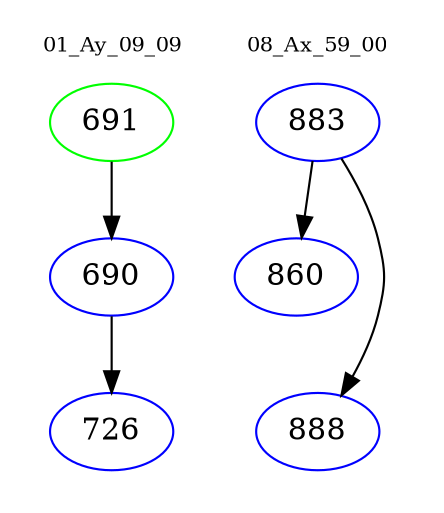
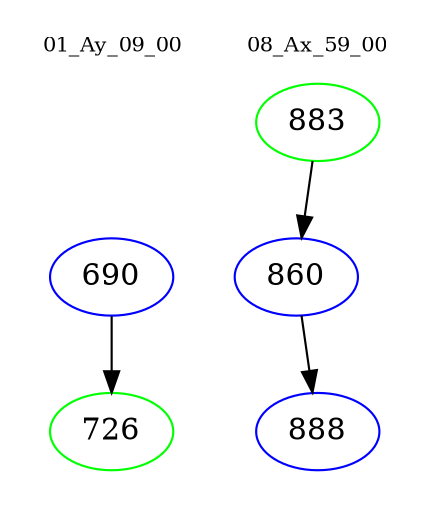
cluster "01_Ay_09_09": label "01_Ay_09_09" -> "01_Ay_09_00"
node "691": removed
node "883": color blue -> green
edge "883" -> "888": now "860" -> "888"
node "726": color blue -> green
